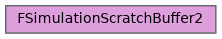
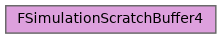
node "FSimulationScratchBuffer2": label "FSimulationScratchBuffer2" -> "FSimulationScratchBuffer4"
